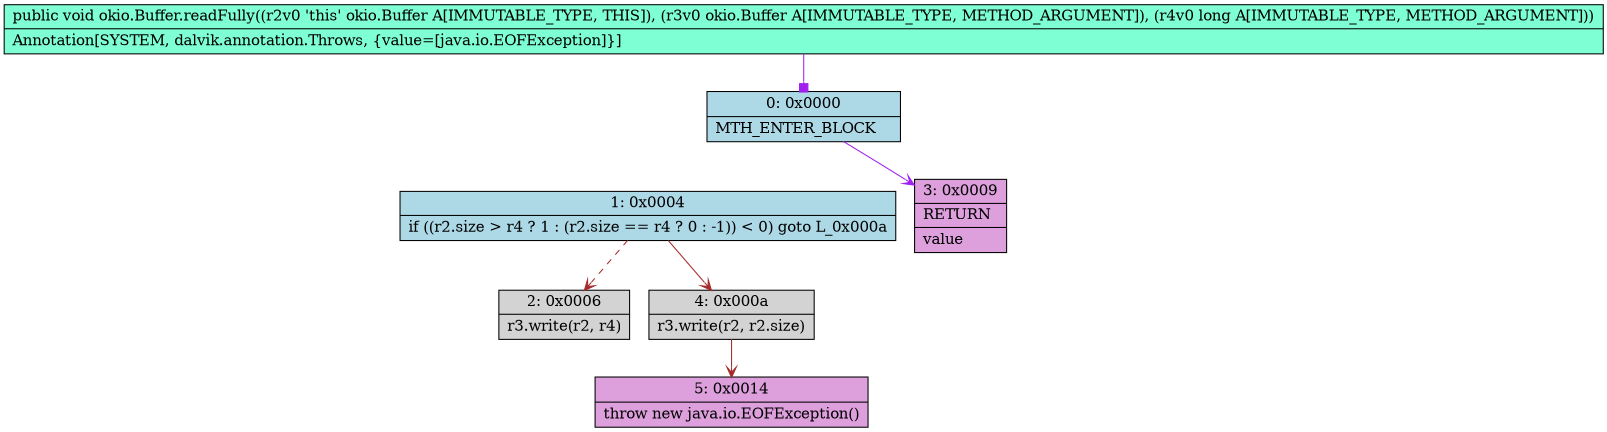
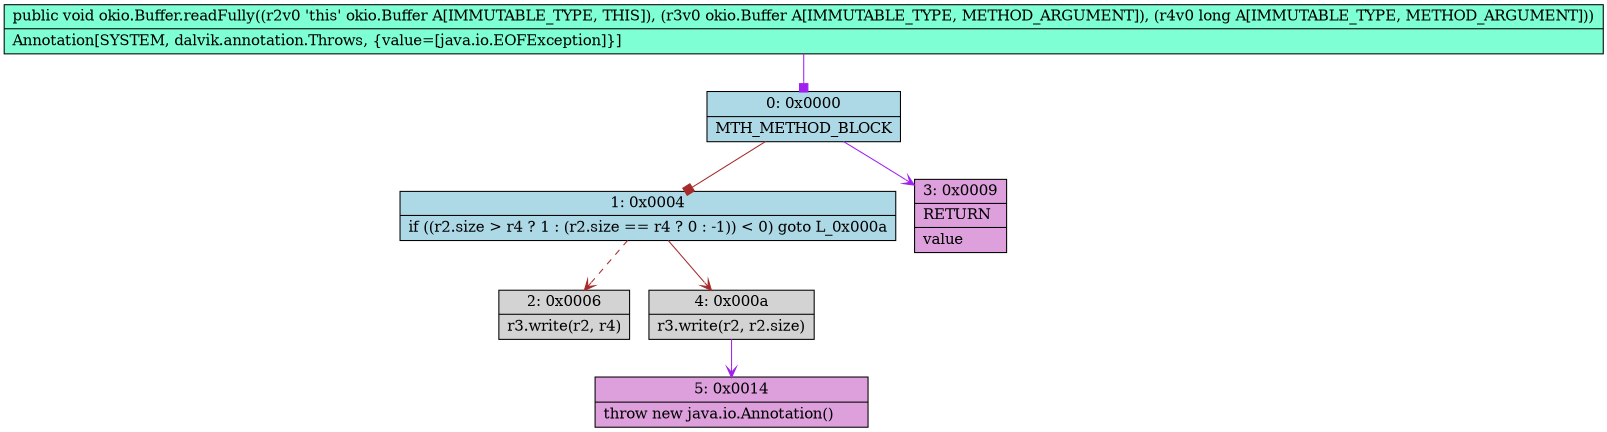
node "0: 0x0000": text "MTH_ENTER_BLOCK" -> "MTH_METHOD_BLOCK"
edge "0: 0x0000" -> "1: 0x0004": added
edge "4: 0x000a" -> "5: 0x0014": color brown -> purple
node "5: 0x0014": text "throw new java.io.EOFException()" -> "throw new java.io.Annotation()"
